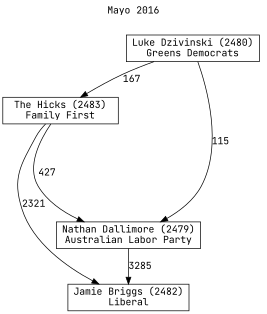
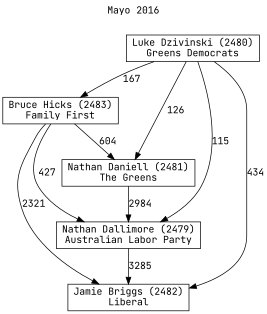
node "The Hicks (2483) Family First": label "The Hicks (2483) Family First" -> "Bruce Hicks (2483) Family First"
node "Nathan Daniell (2481) The Greens": added
edge "Luke Dzivinski (2480) Greens Democrats" -> "Jamie Briggs (2482) Liberal": added, label "434"
